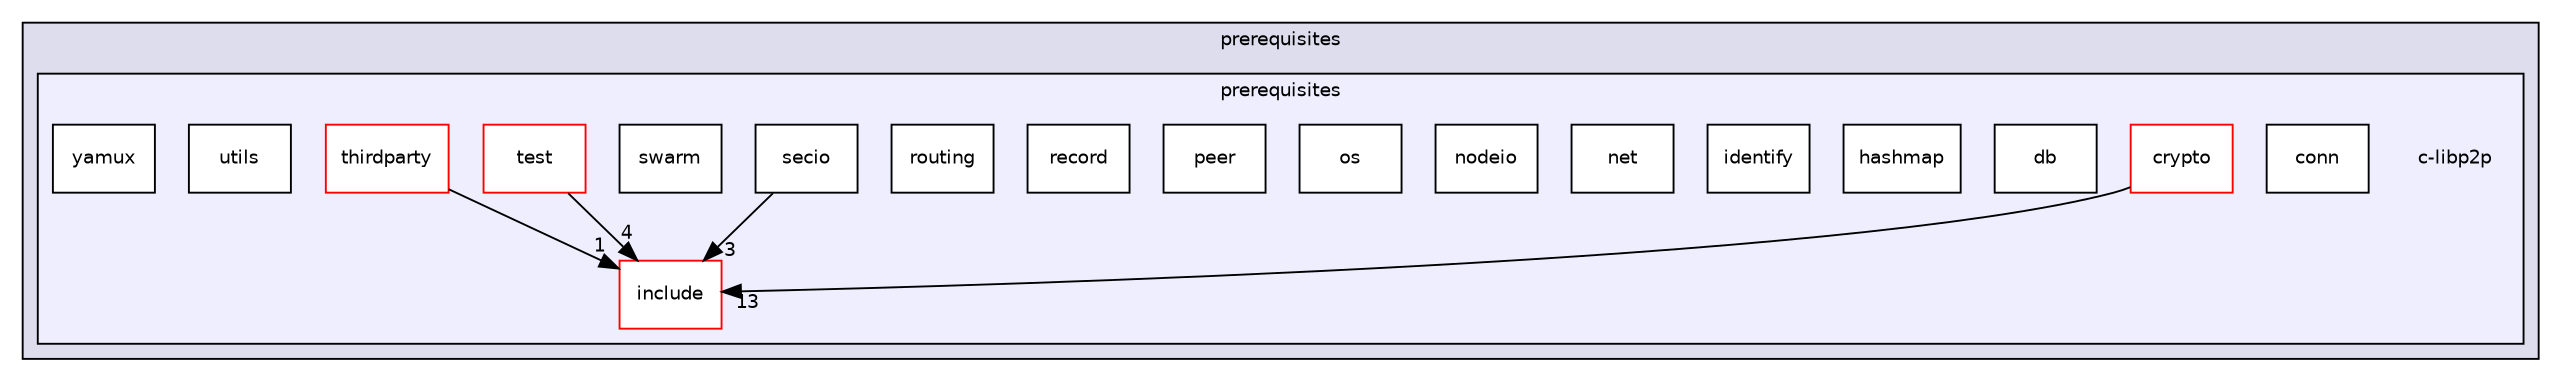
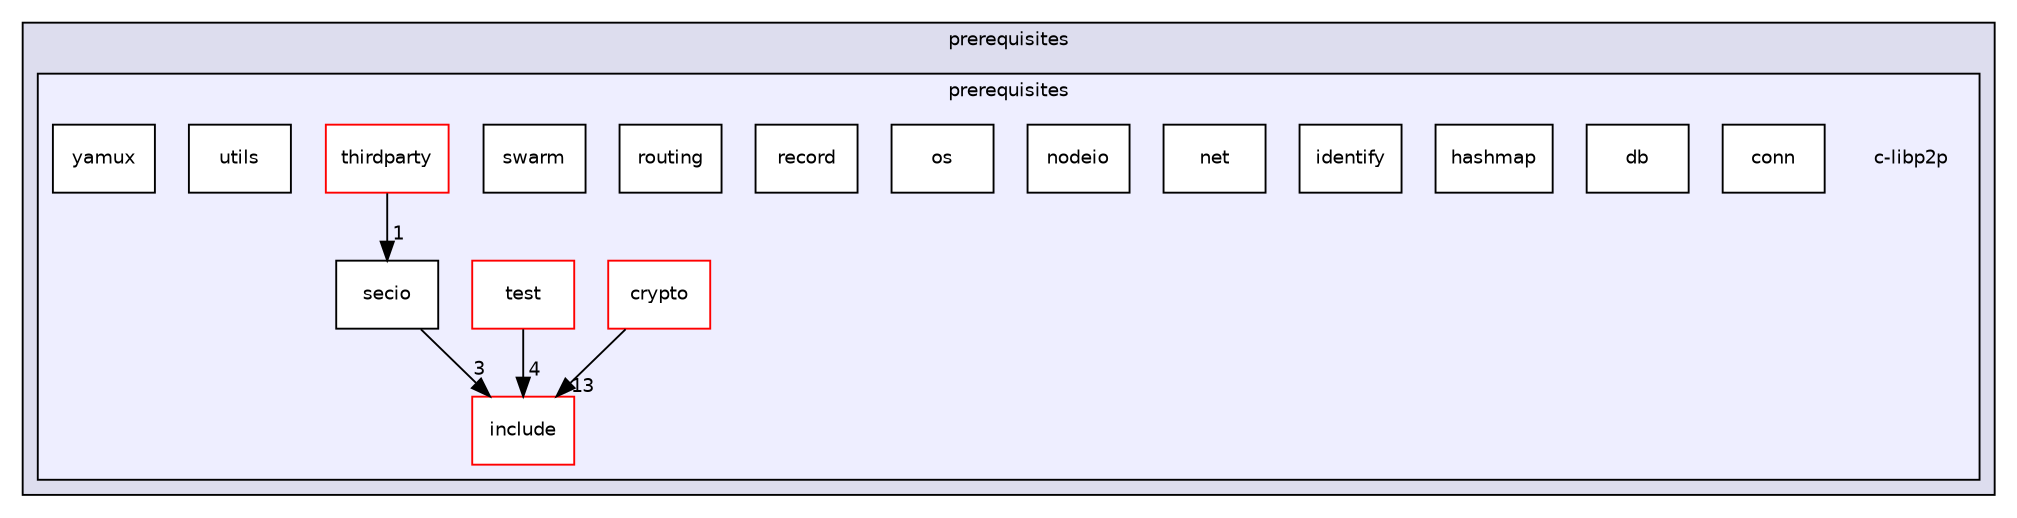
node "peer": removed
edge "thirdparty" -> "include": now "thirdparty" -> "secio"
